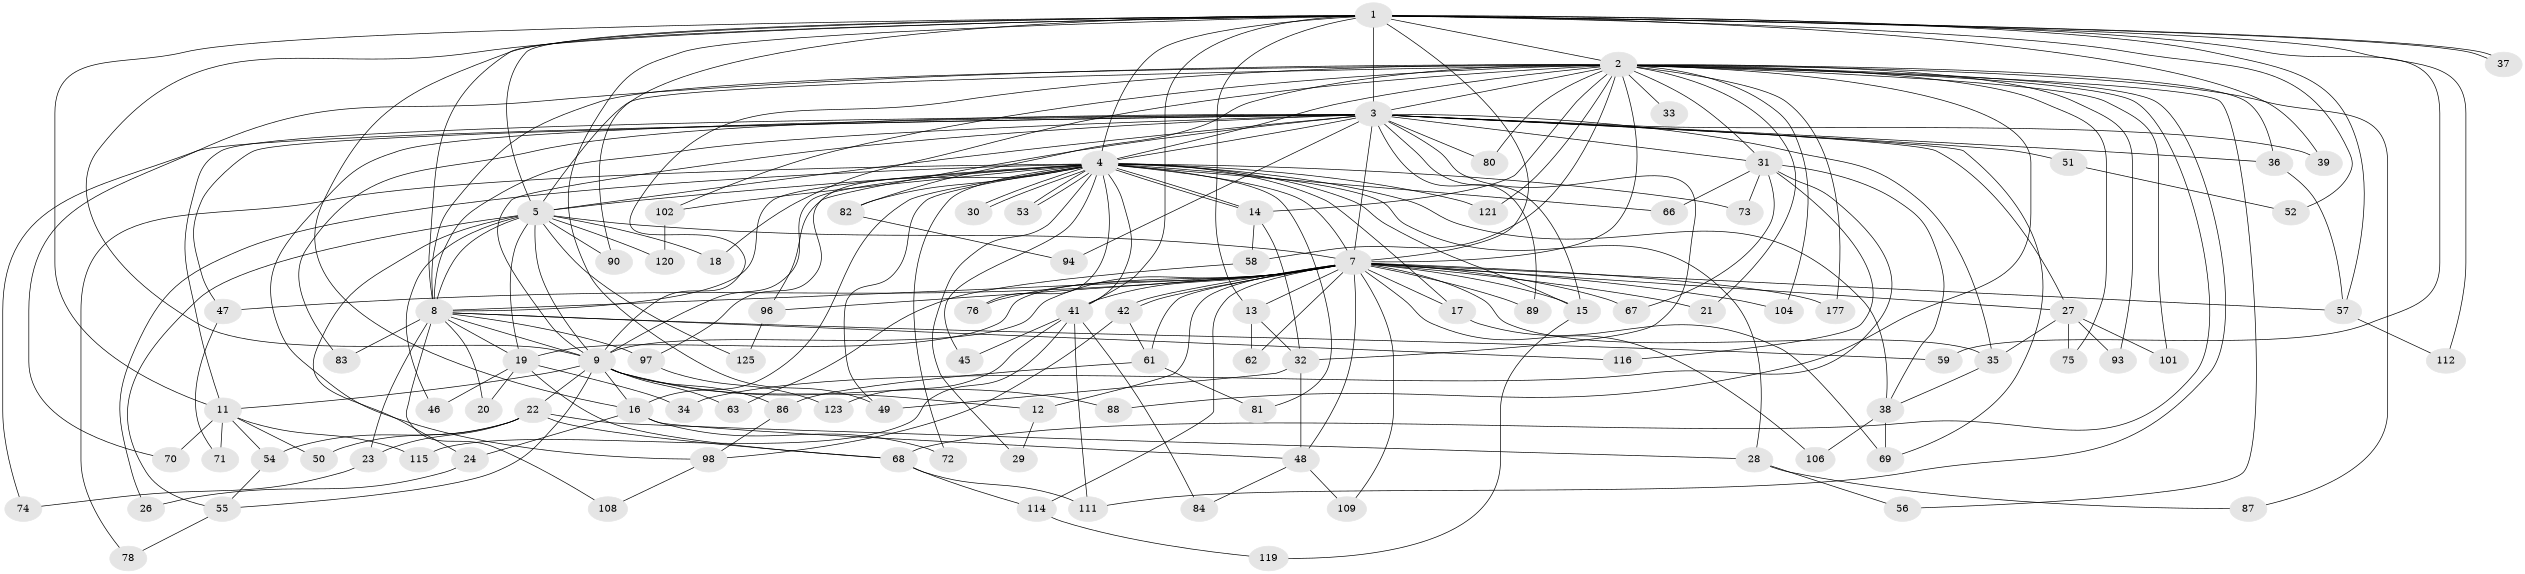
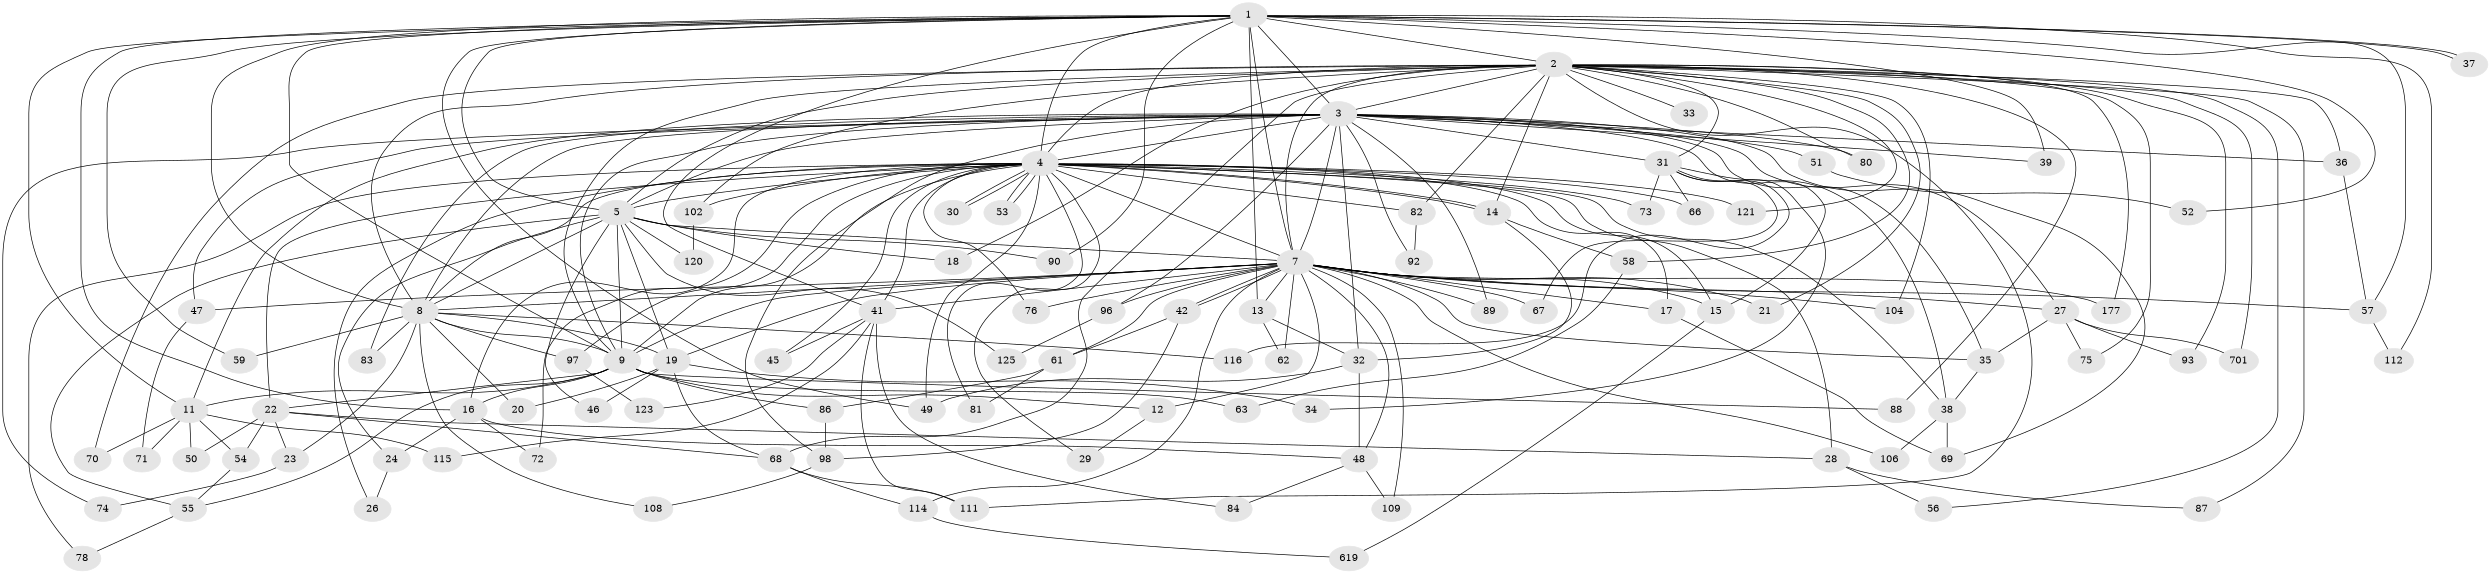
edge "4" -- "22": added
node "94": label "94" -> "92"
node "101": label "101" -> "701"
node "119": label "119" -> "619"
